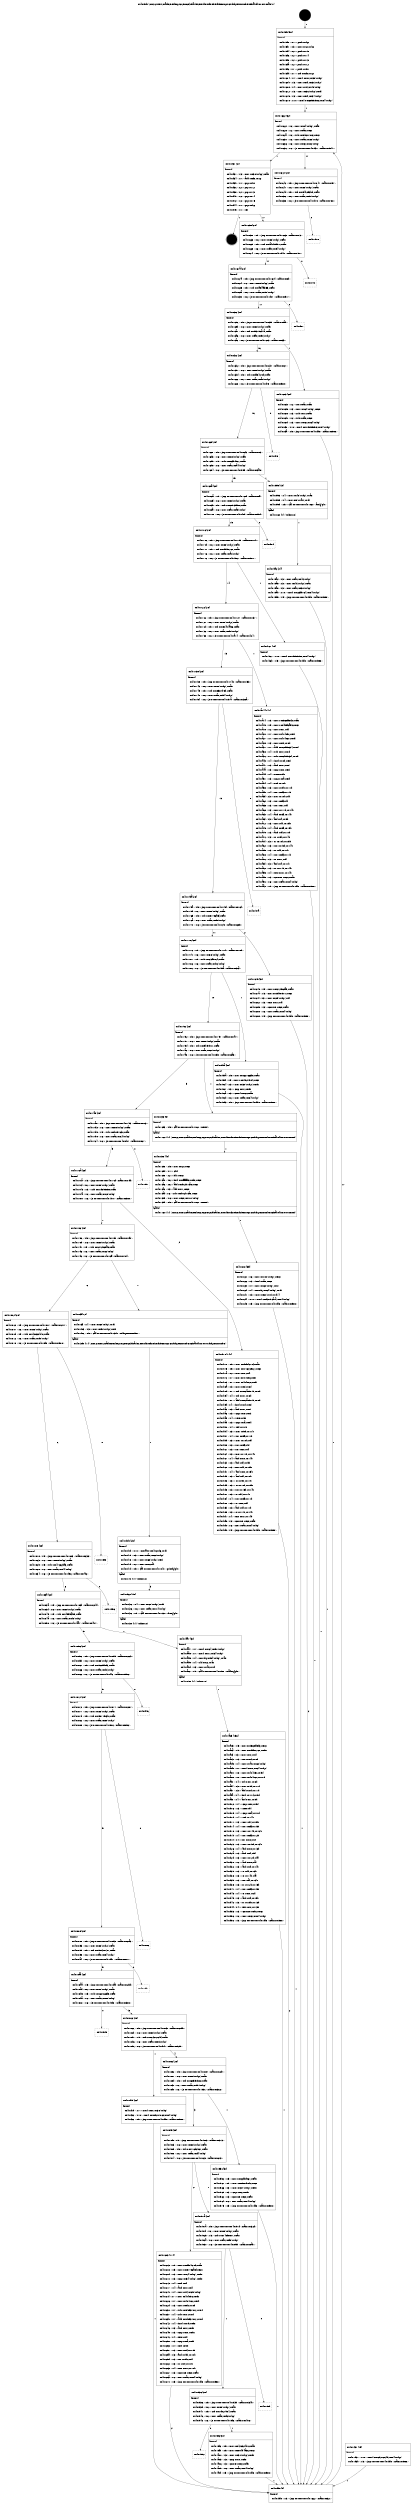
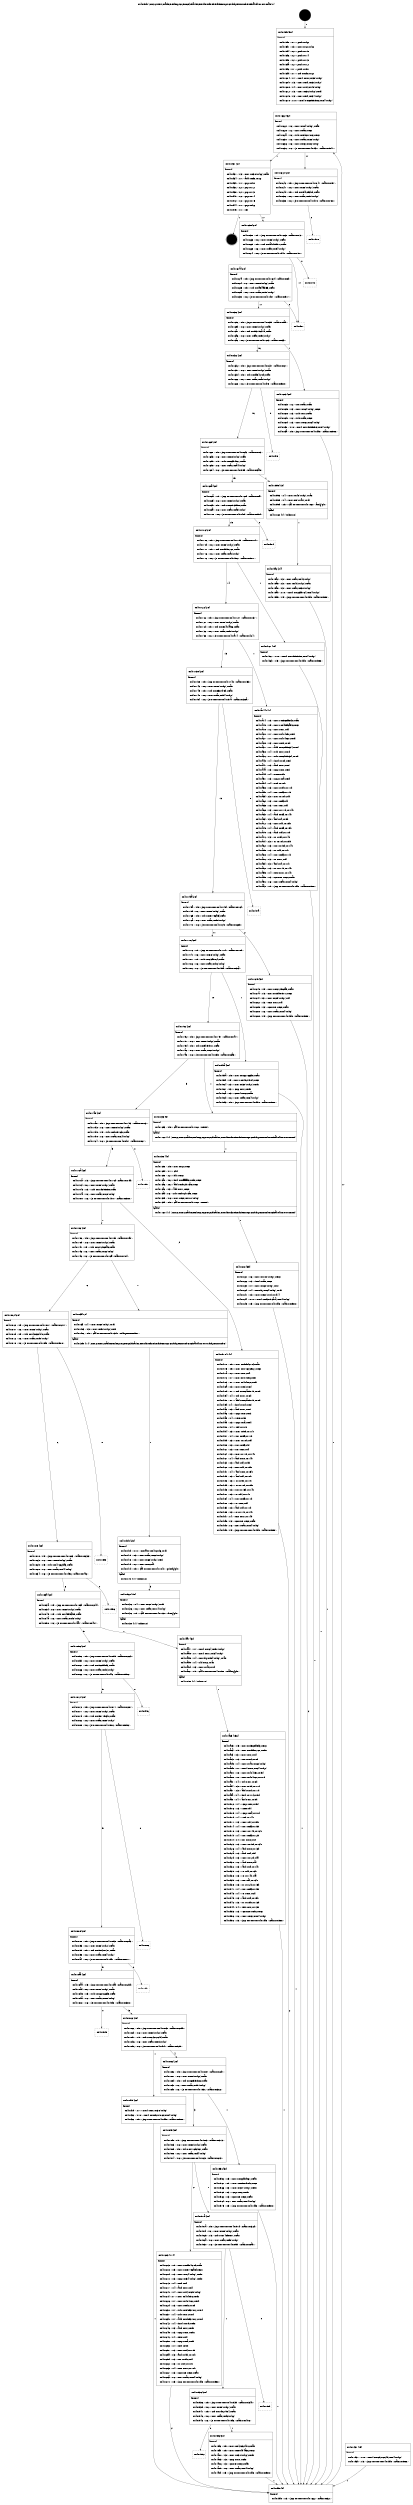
edge "0x4015f0 [50]" -> "0x401622 [32]": removed, label "1"
edge "0x40165e [28]" -> "0x40167a [28]": now "0x40165e [28]" -> "0x401f07"
